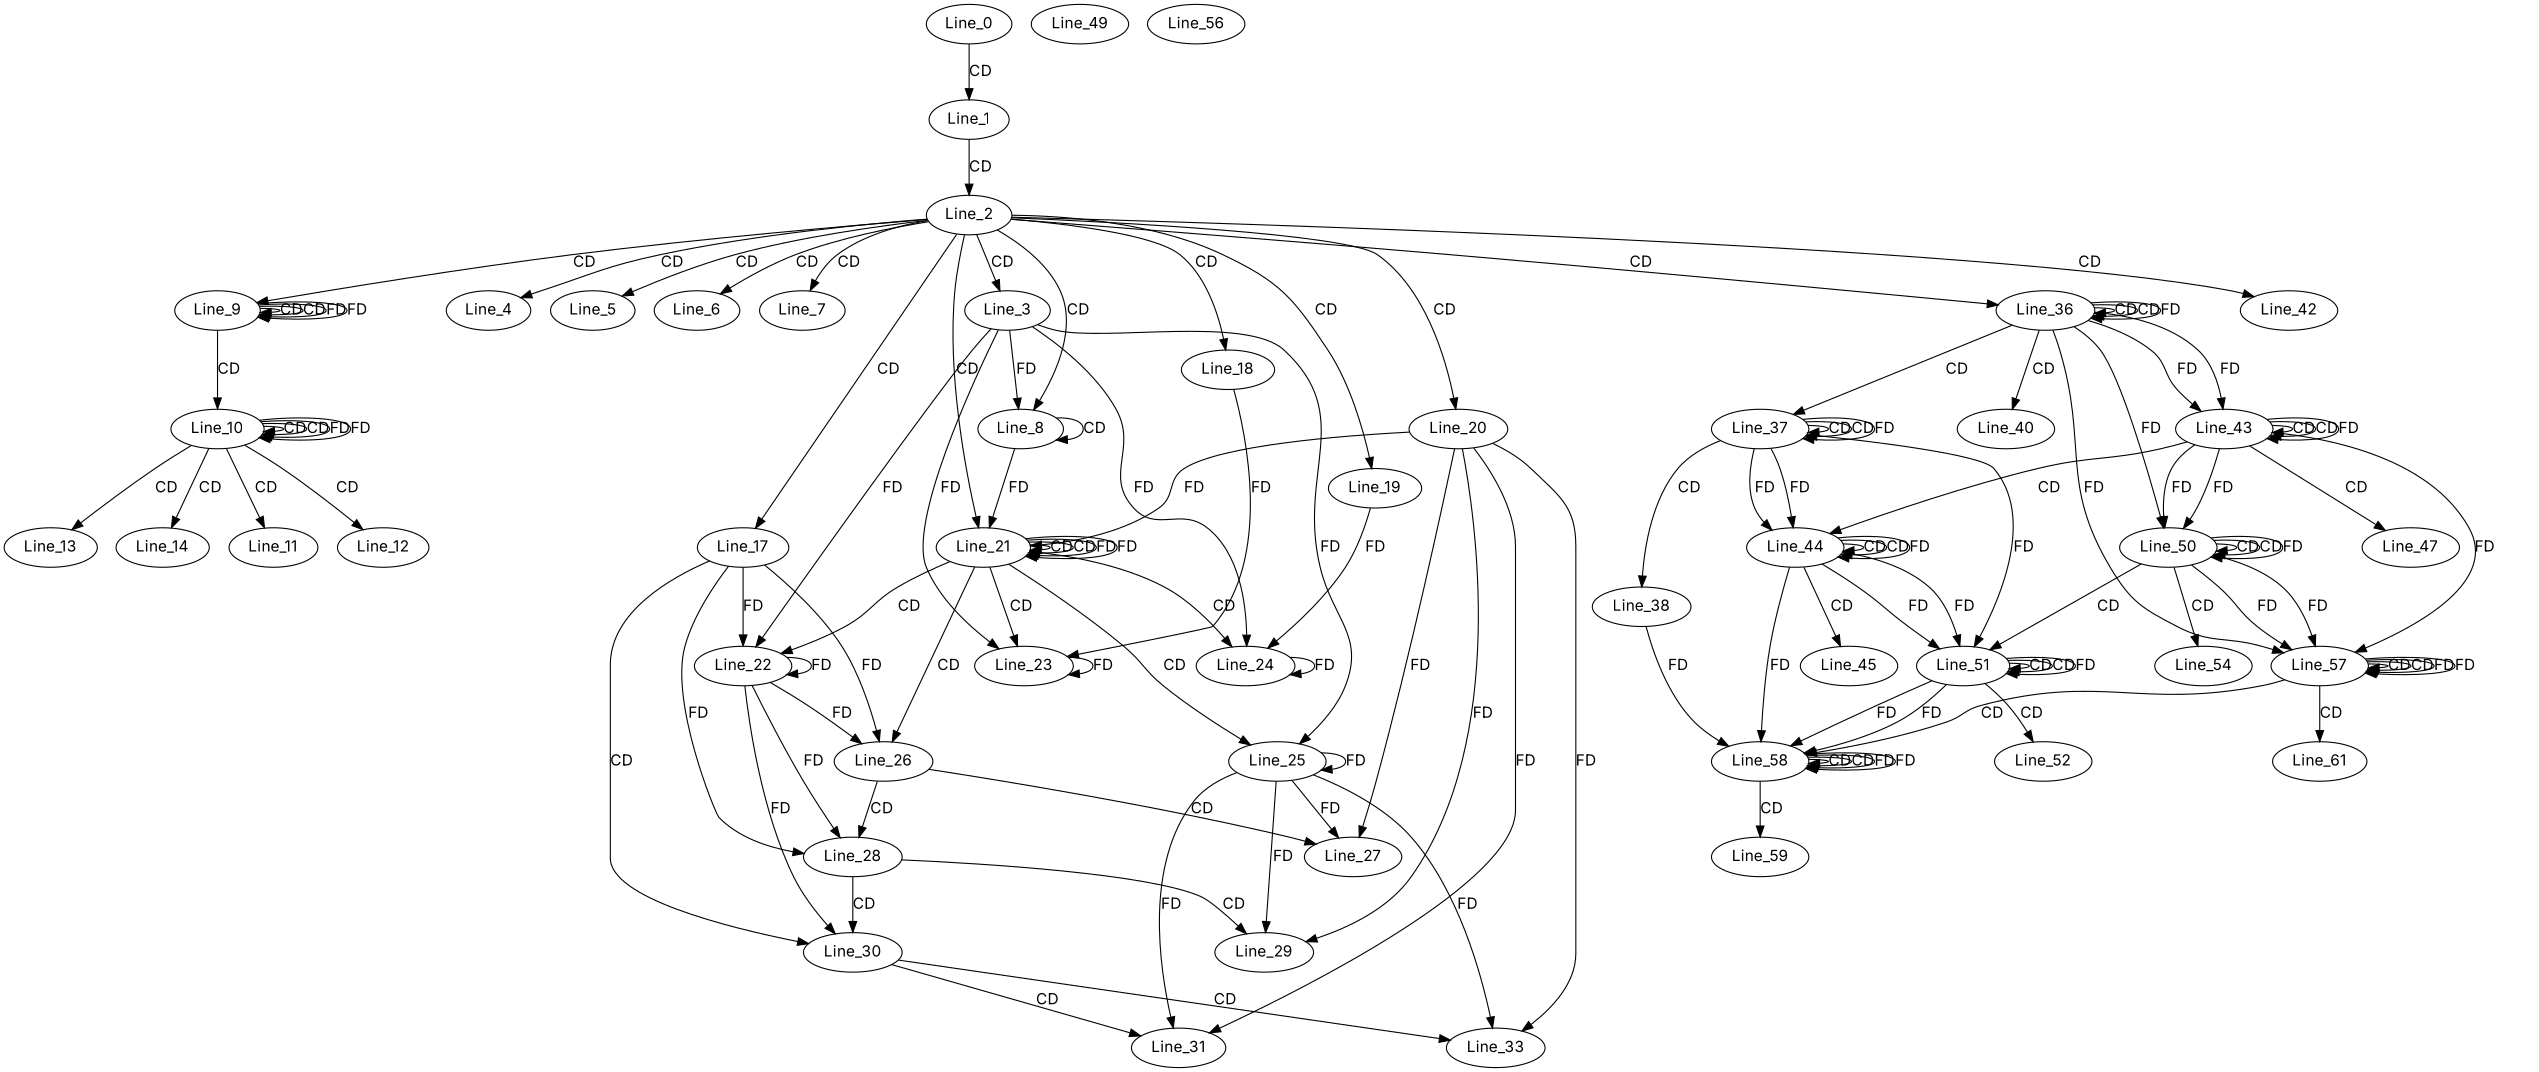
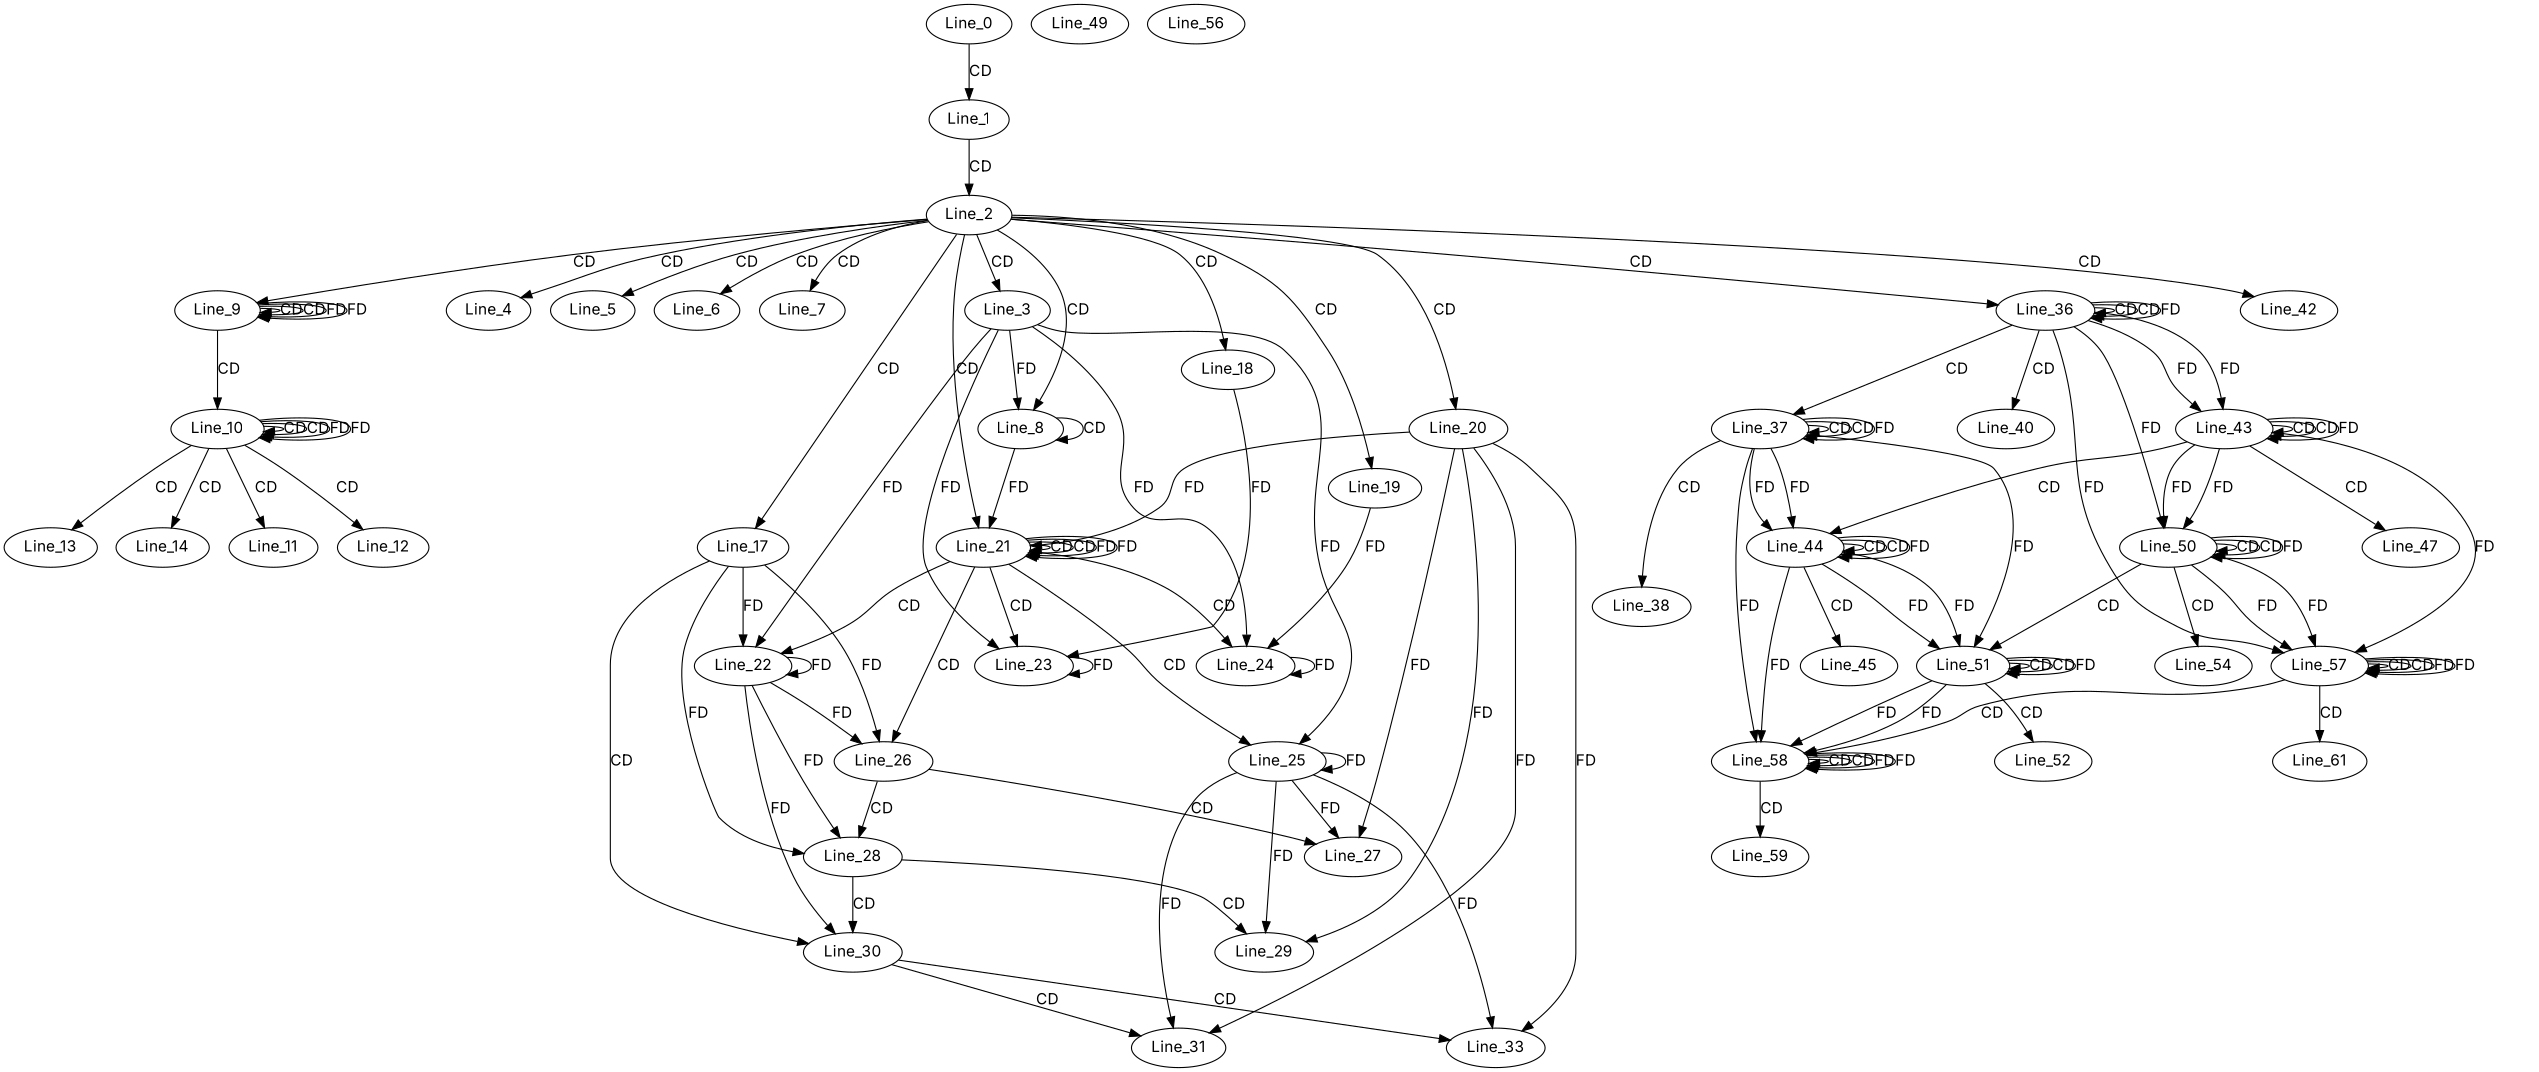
edge "Line_38" -> "Line_58": now "Line_37" -> "Line_58"
